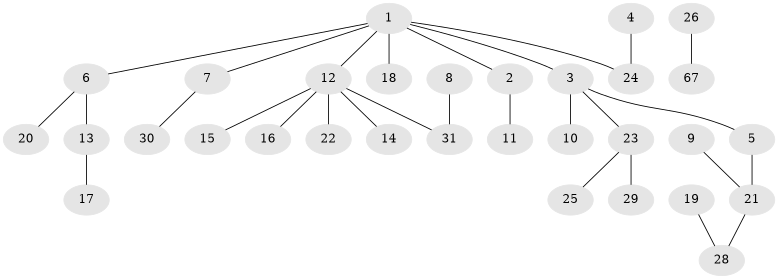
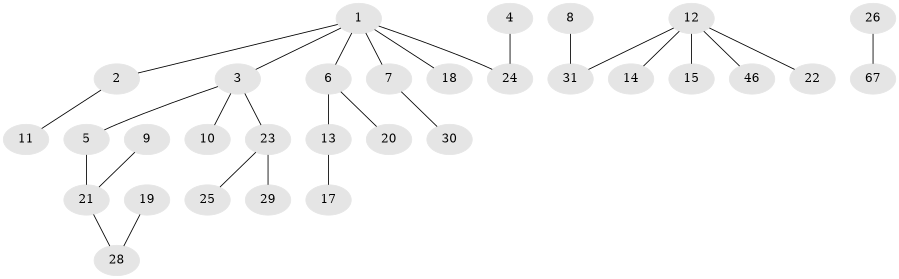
edge "1" -- "12": removed
node "16": label "16" -> "46"
